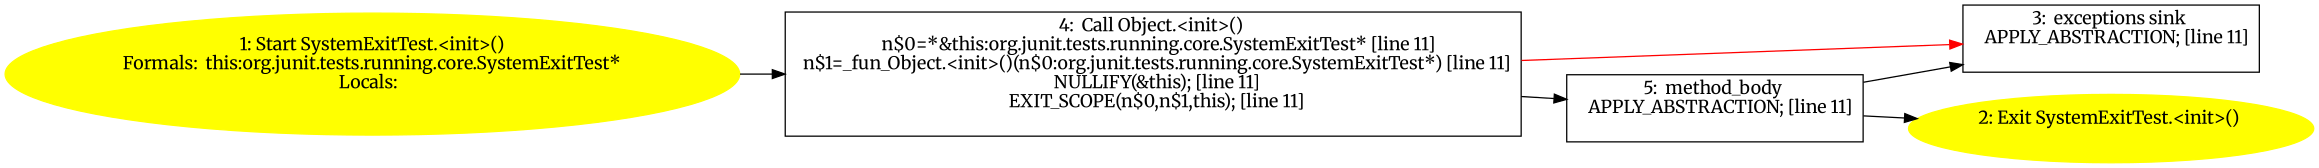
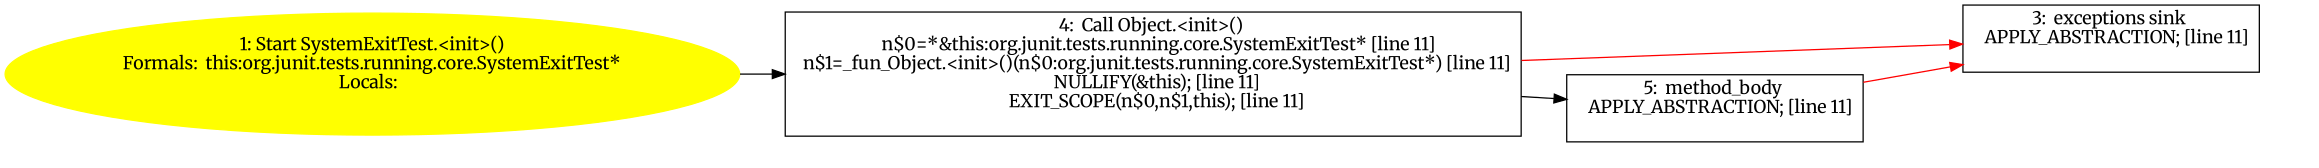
edge "5:  method_body APPLY_ABSTRACTION; [line 11]" -> "3:  exceptions sink APPLY_ABSTRACTION; [line 11]": color black -> red
node "2: Exit SystemExitTest.<init>()": removed
